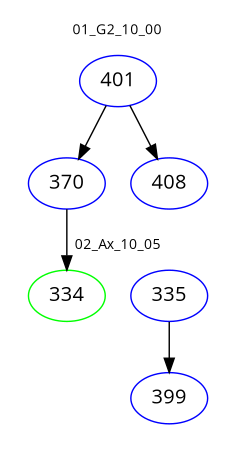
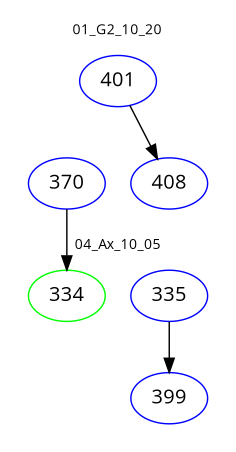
cluster "01_G2_10_00": label "01_G2_10_00" -> "01_G2_10_20"
edge "401" -> "370": removed
cluster "02_Ax_10_05": label "02_Ax_10_05" -> "04_Ax_10_05"
